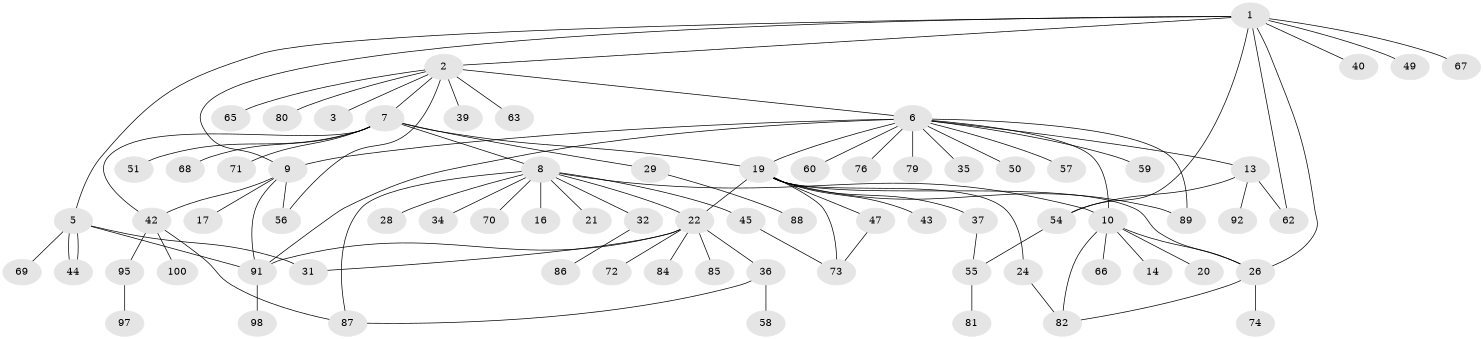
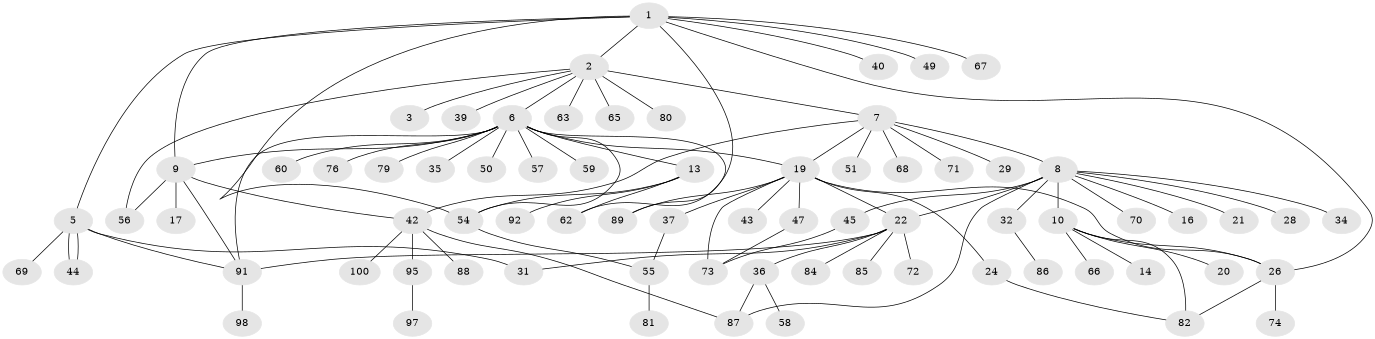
edge "6" -- "10": now "6" -- "54"
edge "29" -- "88": now "42" -- "88"
